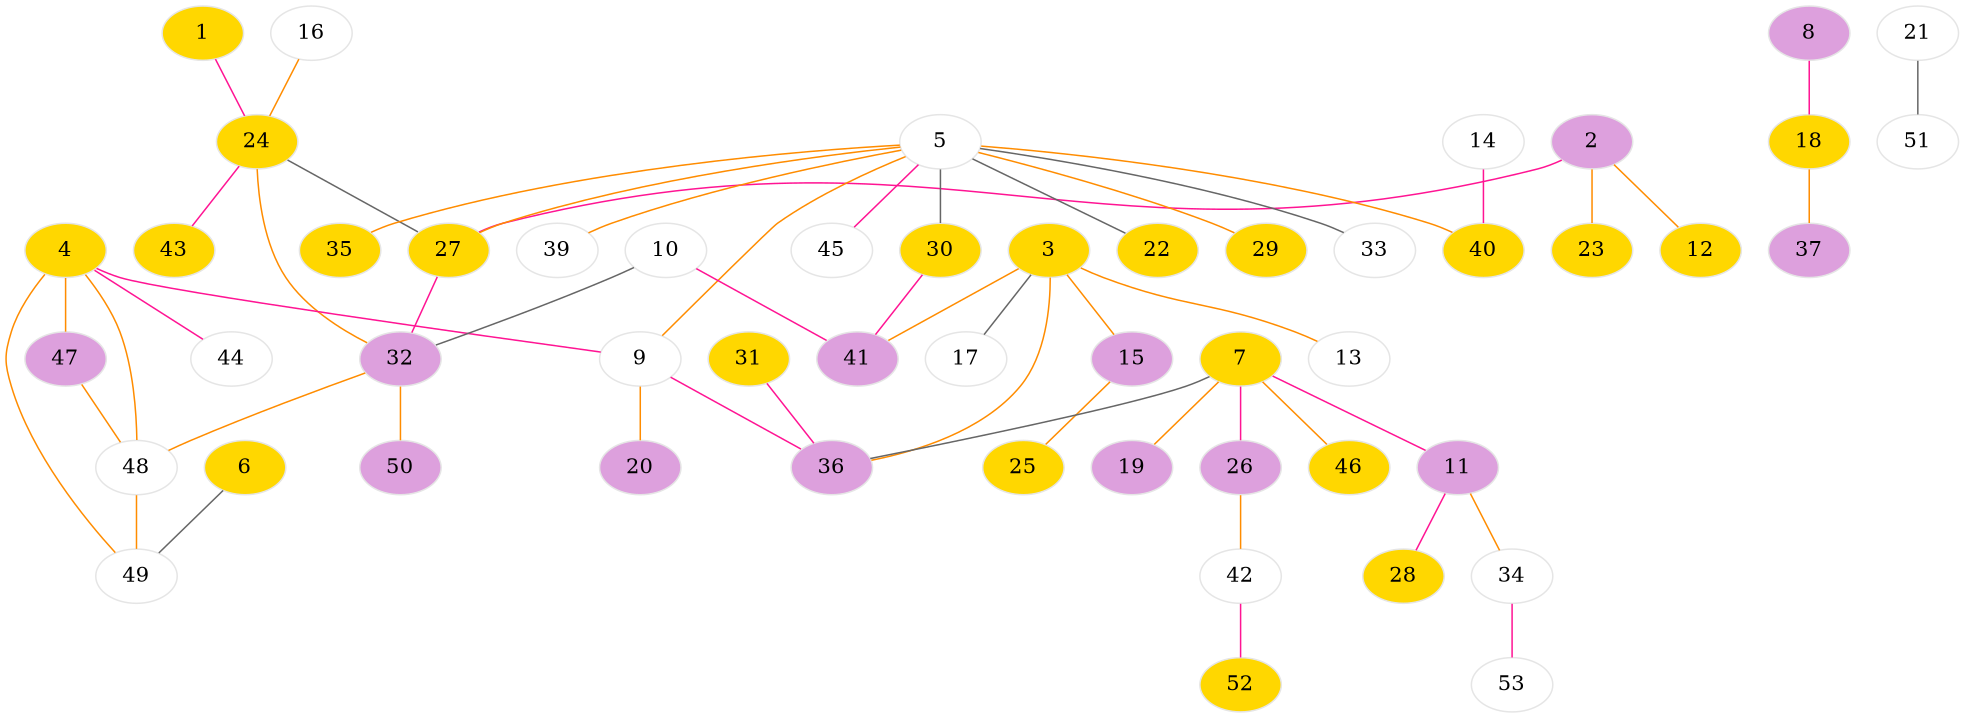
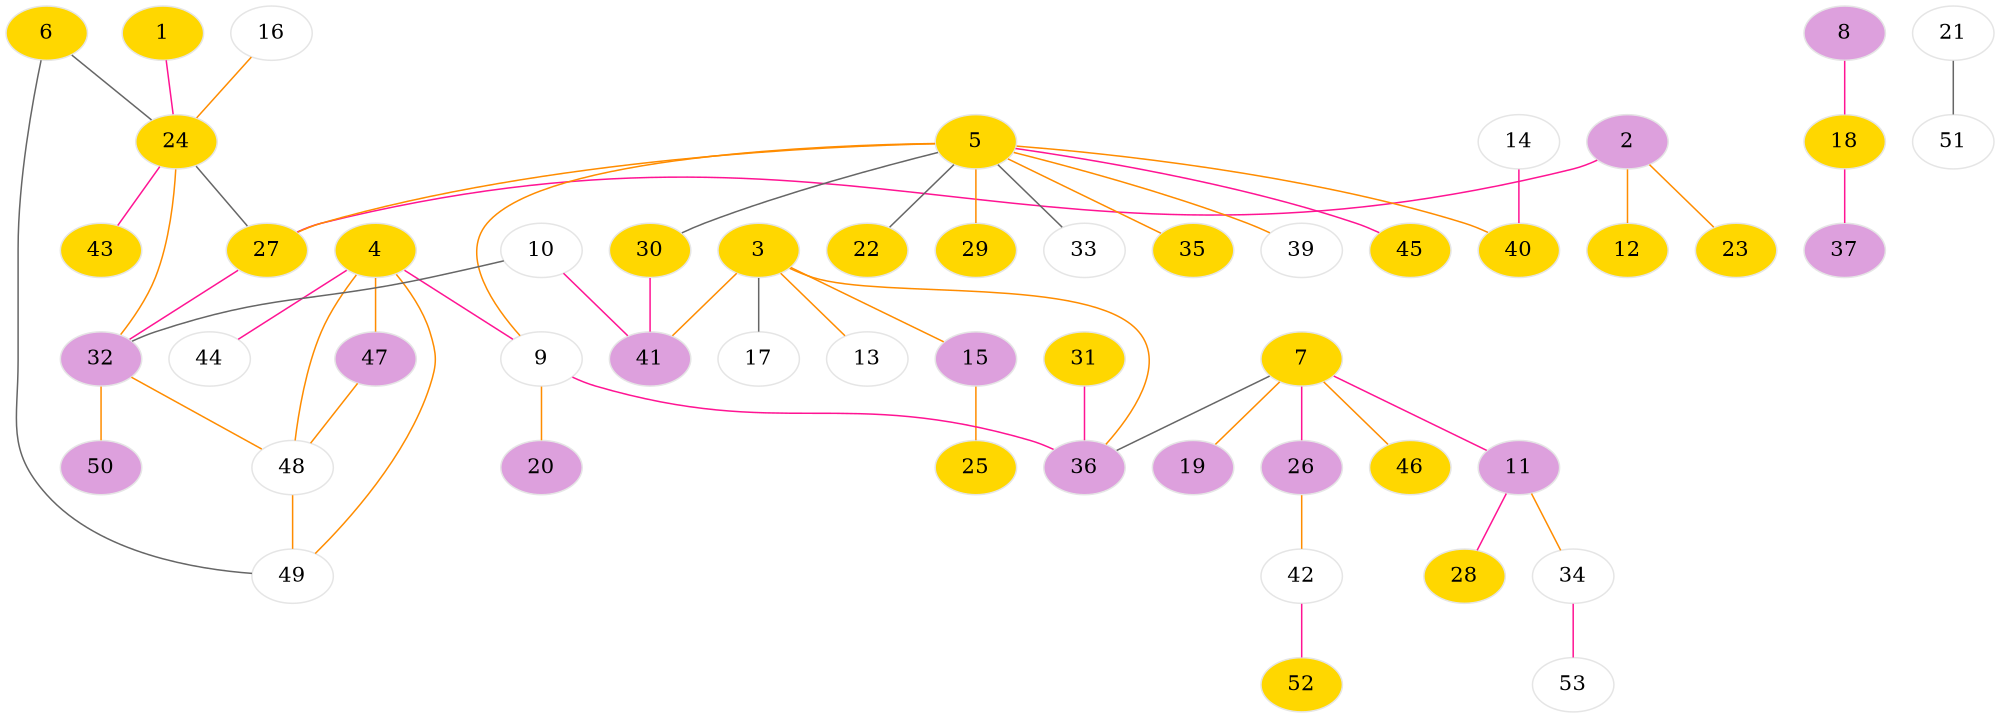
edge "6" -- "24": added
node "5": fillcolor white -> gold
edge "18" -- "37": color darkorange -> deeppink
node "45": fillcolor white -> gold
